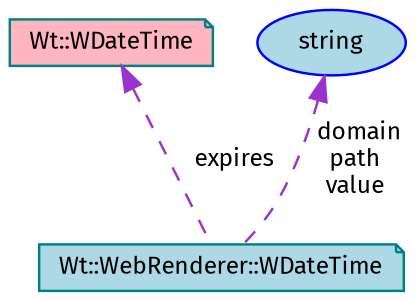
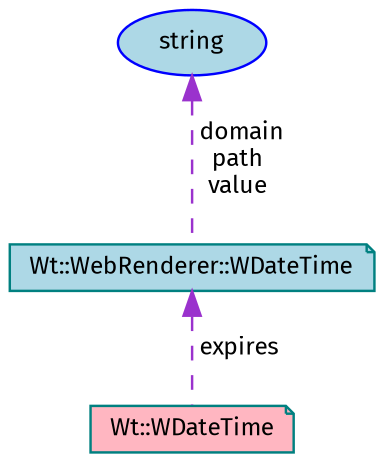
edge "Wt::WebRenderer::WDateTime" -> "Wt::WDateTime": reversed
